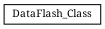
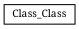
node "DataFlash_Class": label "DataFlash_Class" -> "Class_Class"
